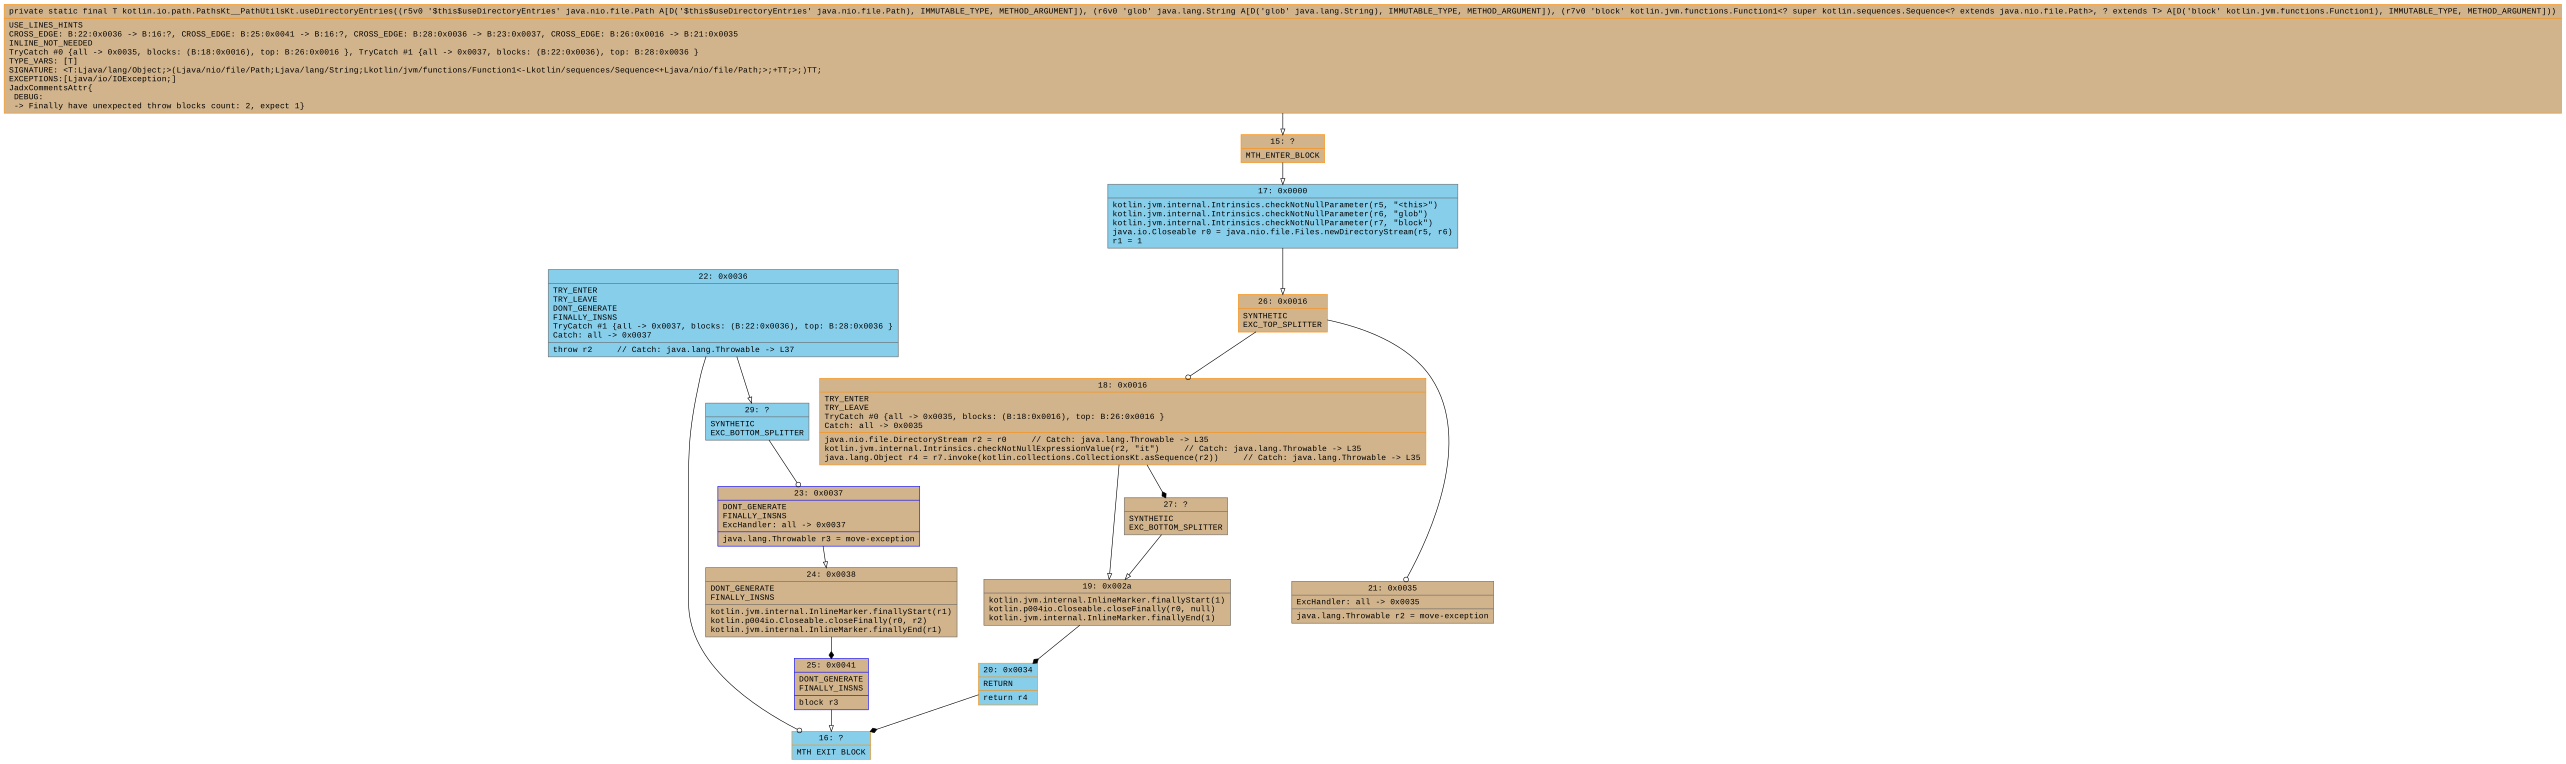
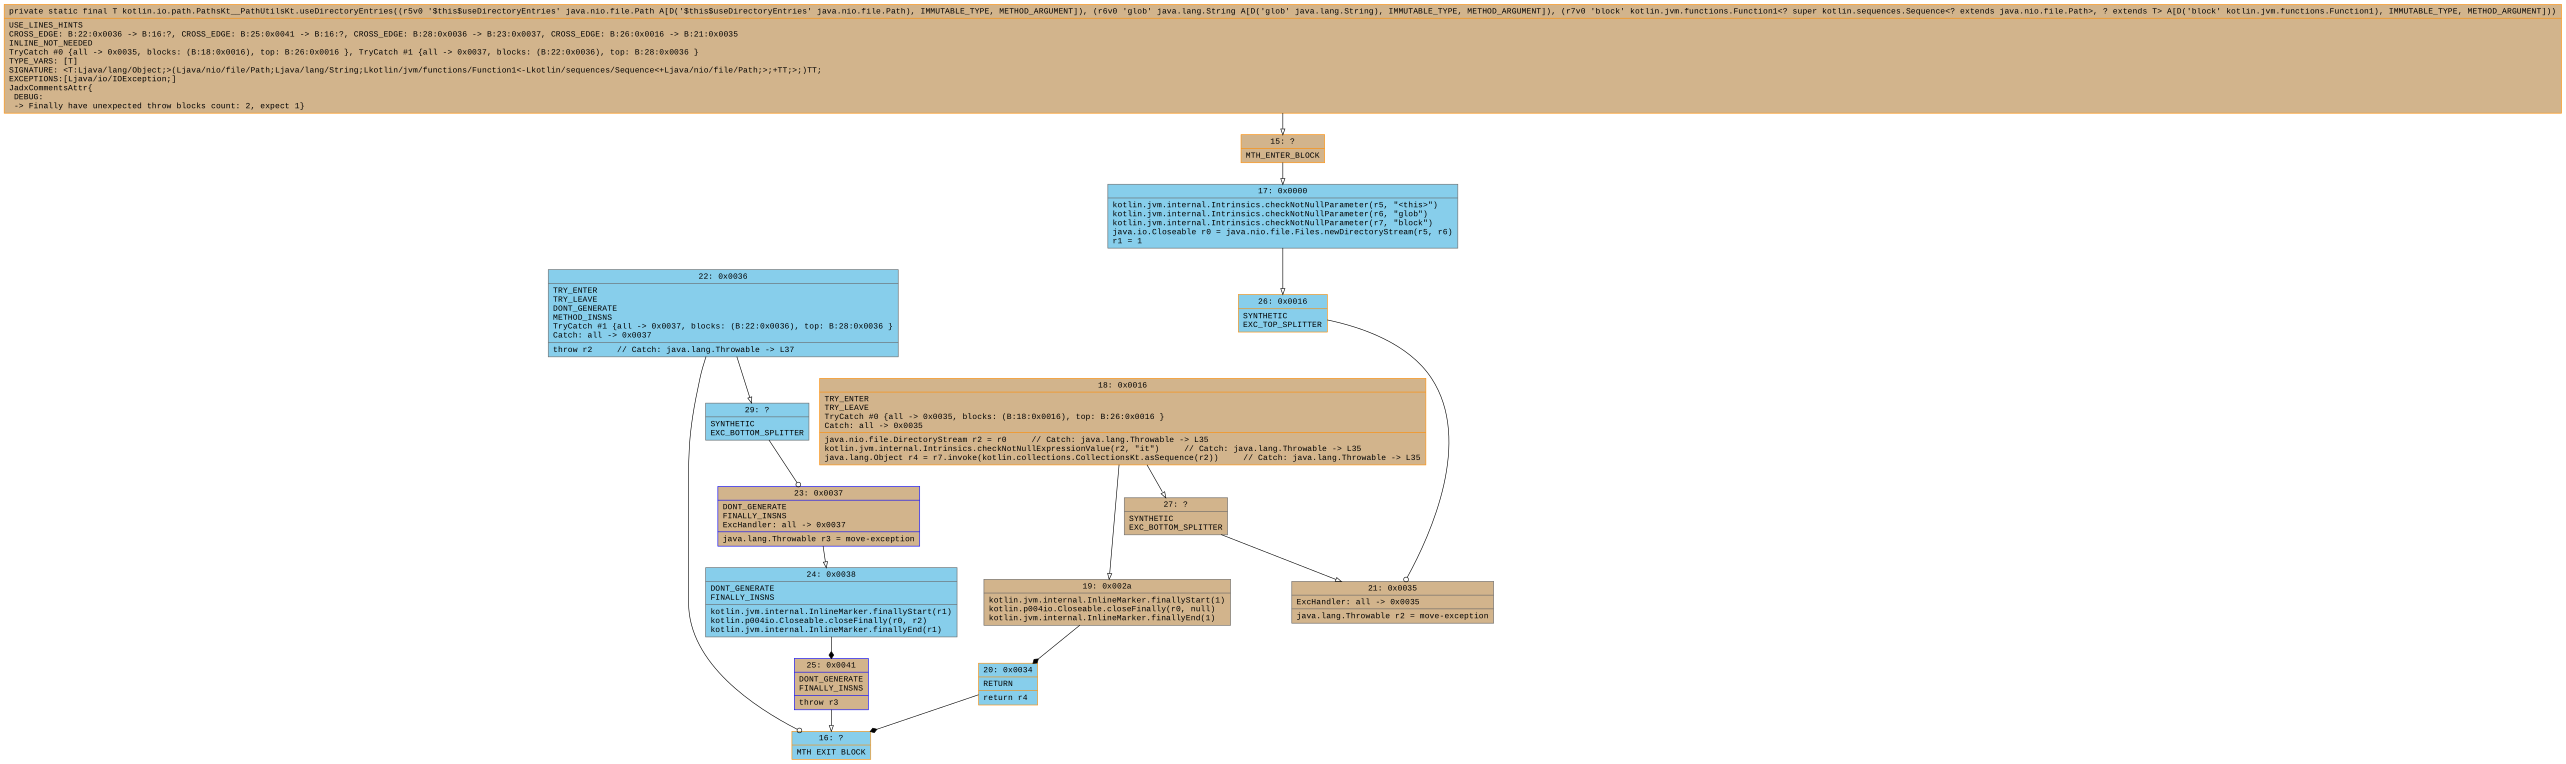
node "26: 0x0016": fillcolor tan -> skyblue
node "22: 0x0036": text "FINALLY_INSNS" -> "METHOD_INSNS"
edge "26: 0x0016" -> "18: 0x0016": removed
edge "18: 0x0016" -> "27: ?": arrowhead diamond -> onormal
edge "27: ?" -> "19: 0x002a": now "27: ?" -> "21: 0x0035"
node "24: 0x0038": fillcolor tan -> skyblue
node "25: 0x0041": text "block r3" -> "throw r3"
